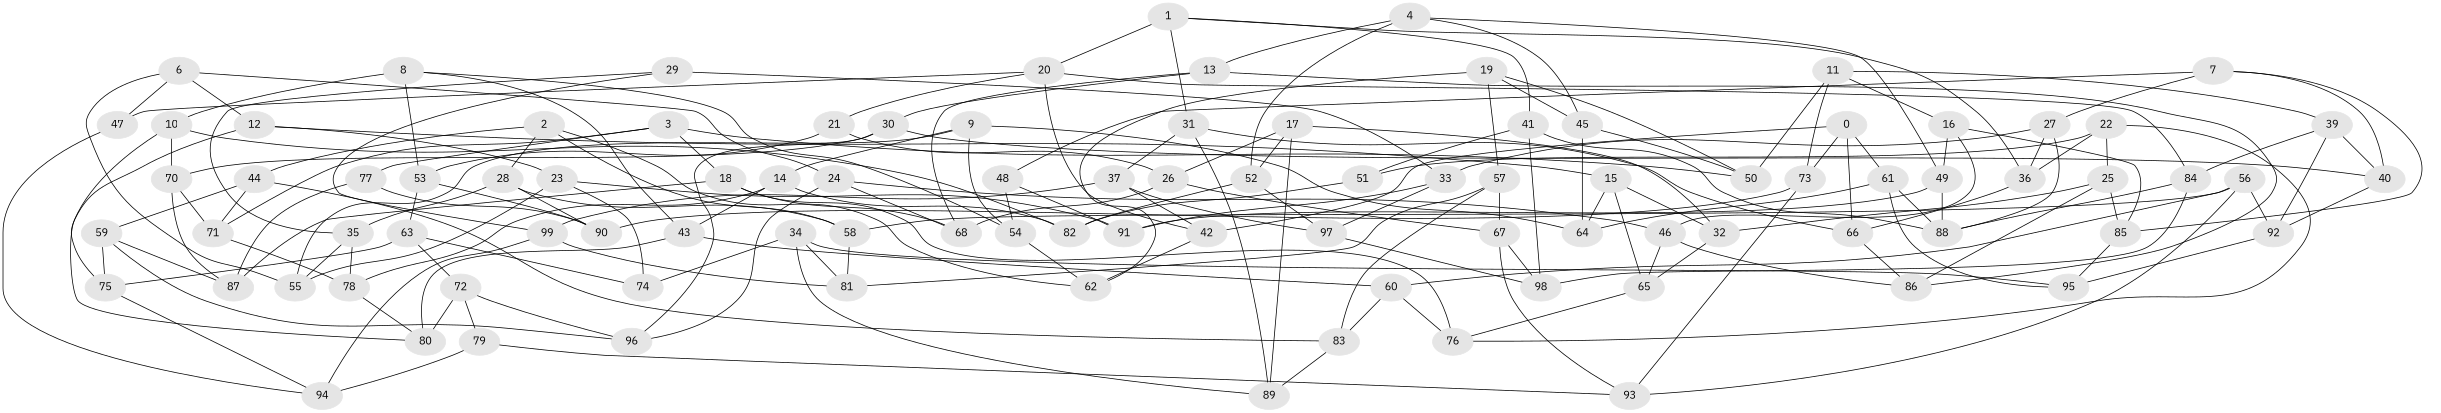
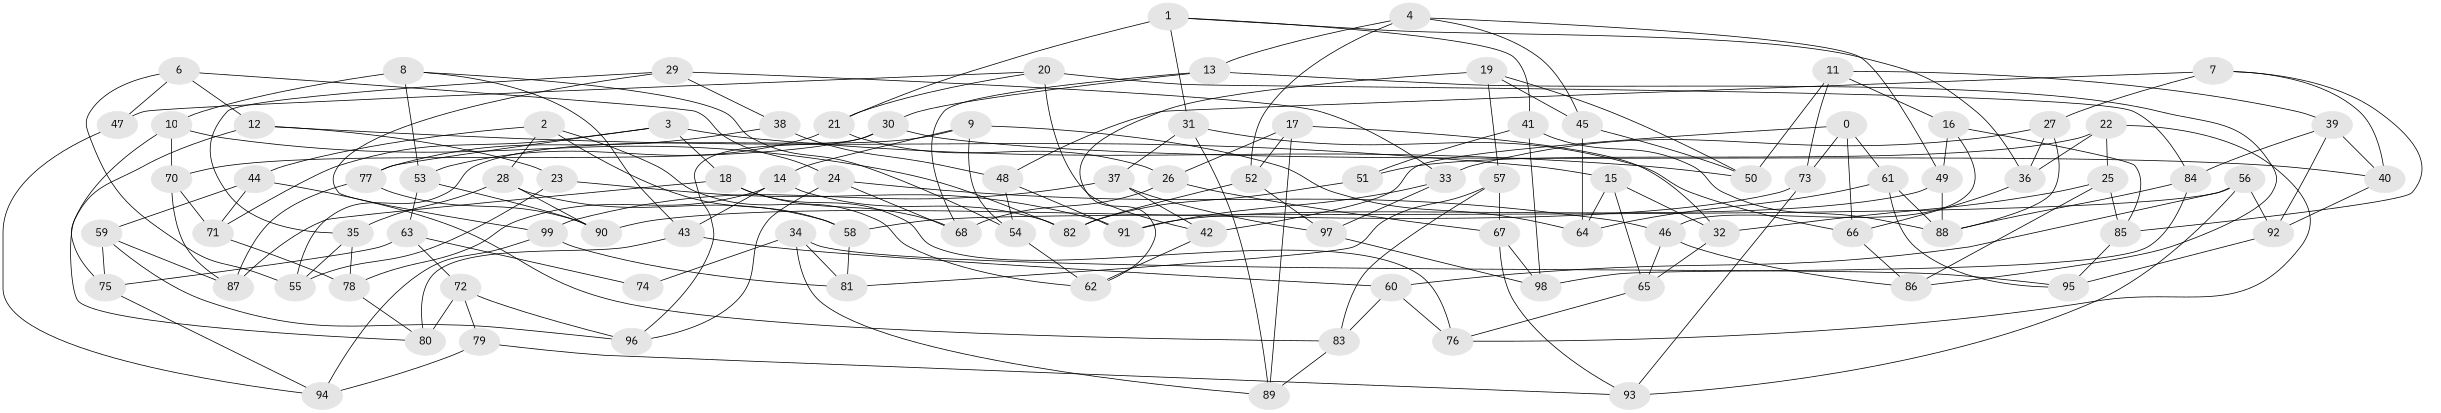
edge "1" -- "20": now "1" -- "21"
node "38": added
edge "23" -- "74": removed
